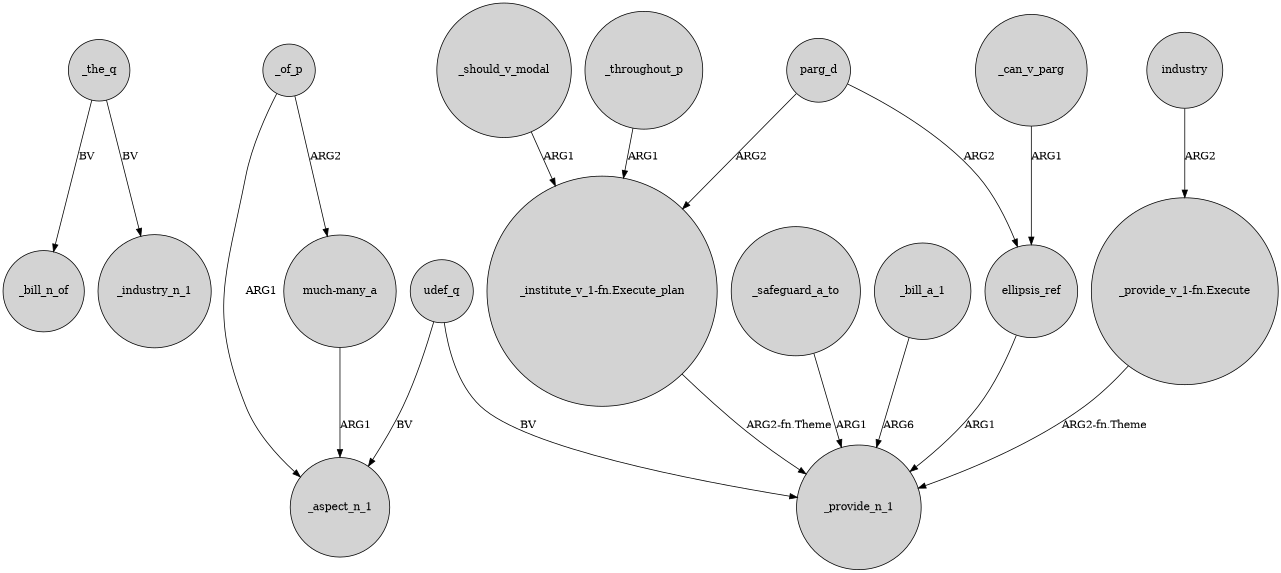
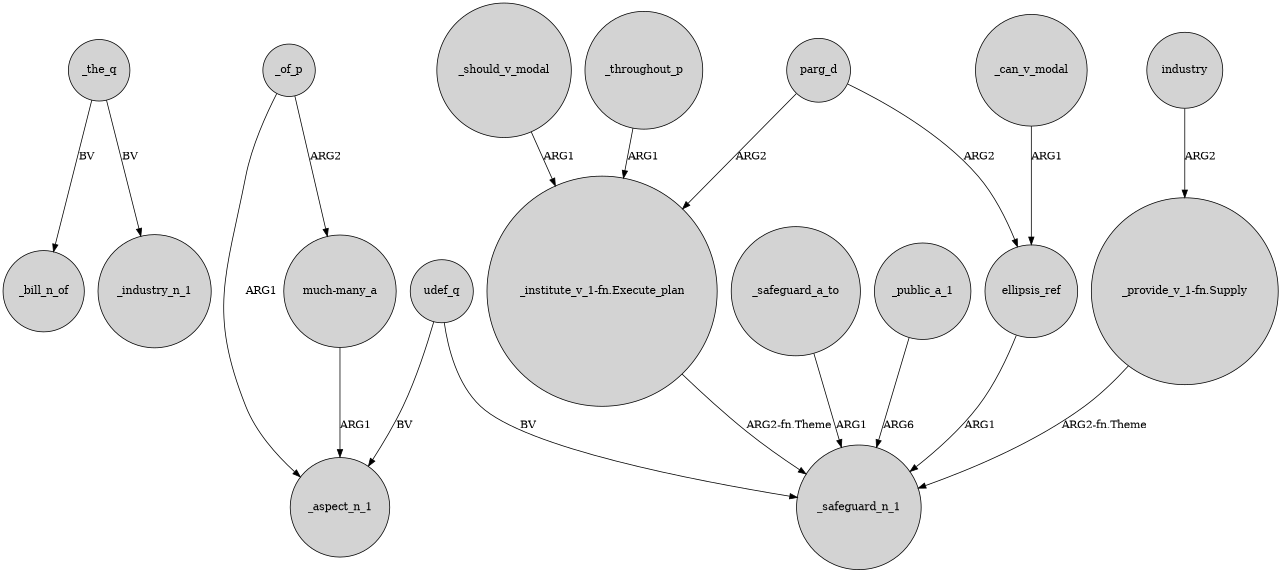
node "_can_v_parg": label "_can_v_parg" -> "_can_v_modal"
node "_bill_a_1": label "_bill_a_1" -> "_public_a_1"
node "_provide_v_1-fn.Execute": label "_provide_v_1-fn.Execute" -> "_provide_v_1-fn.Supply"
node "_provide_n_1": label "_provide_n_1" -> "_safeguard_n_1"
